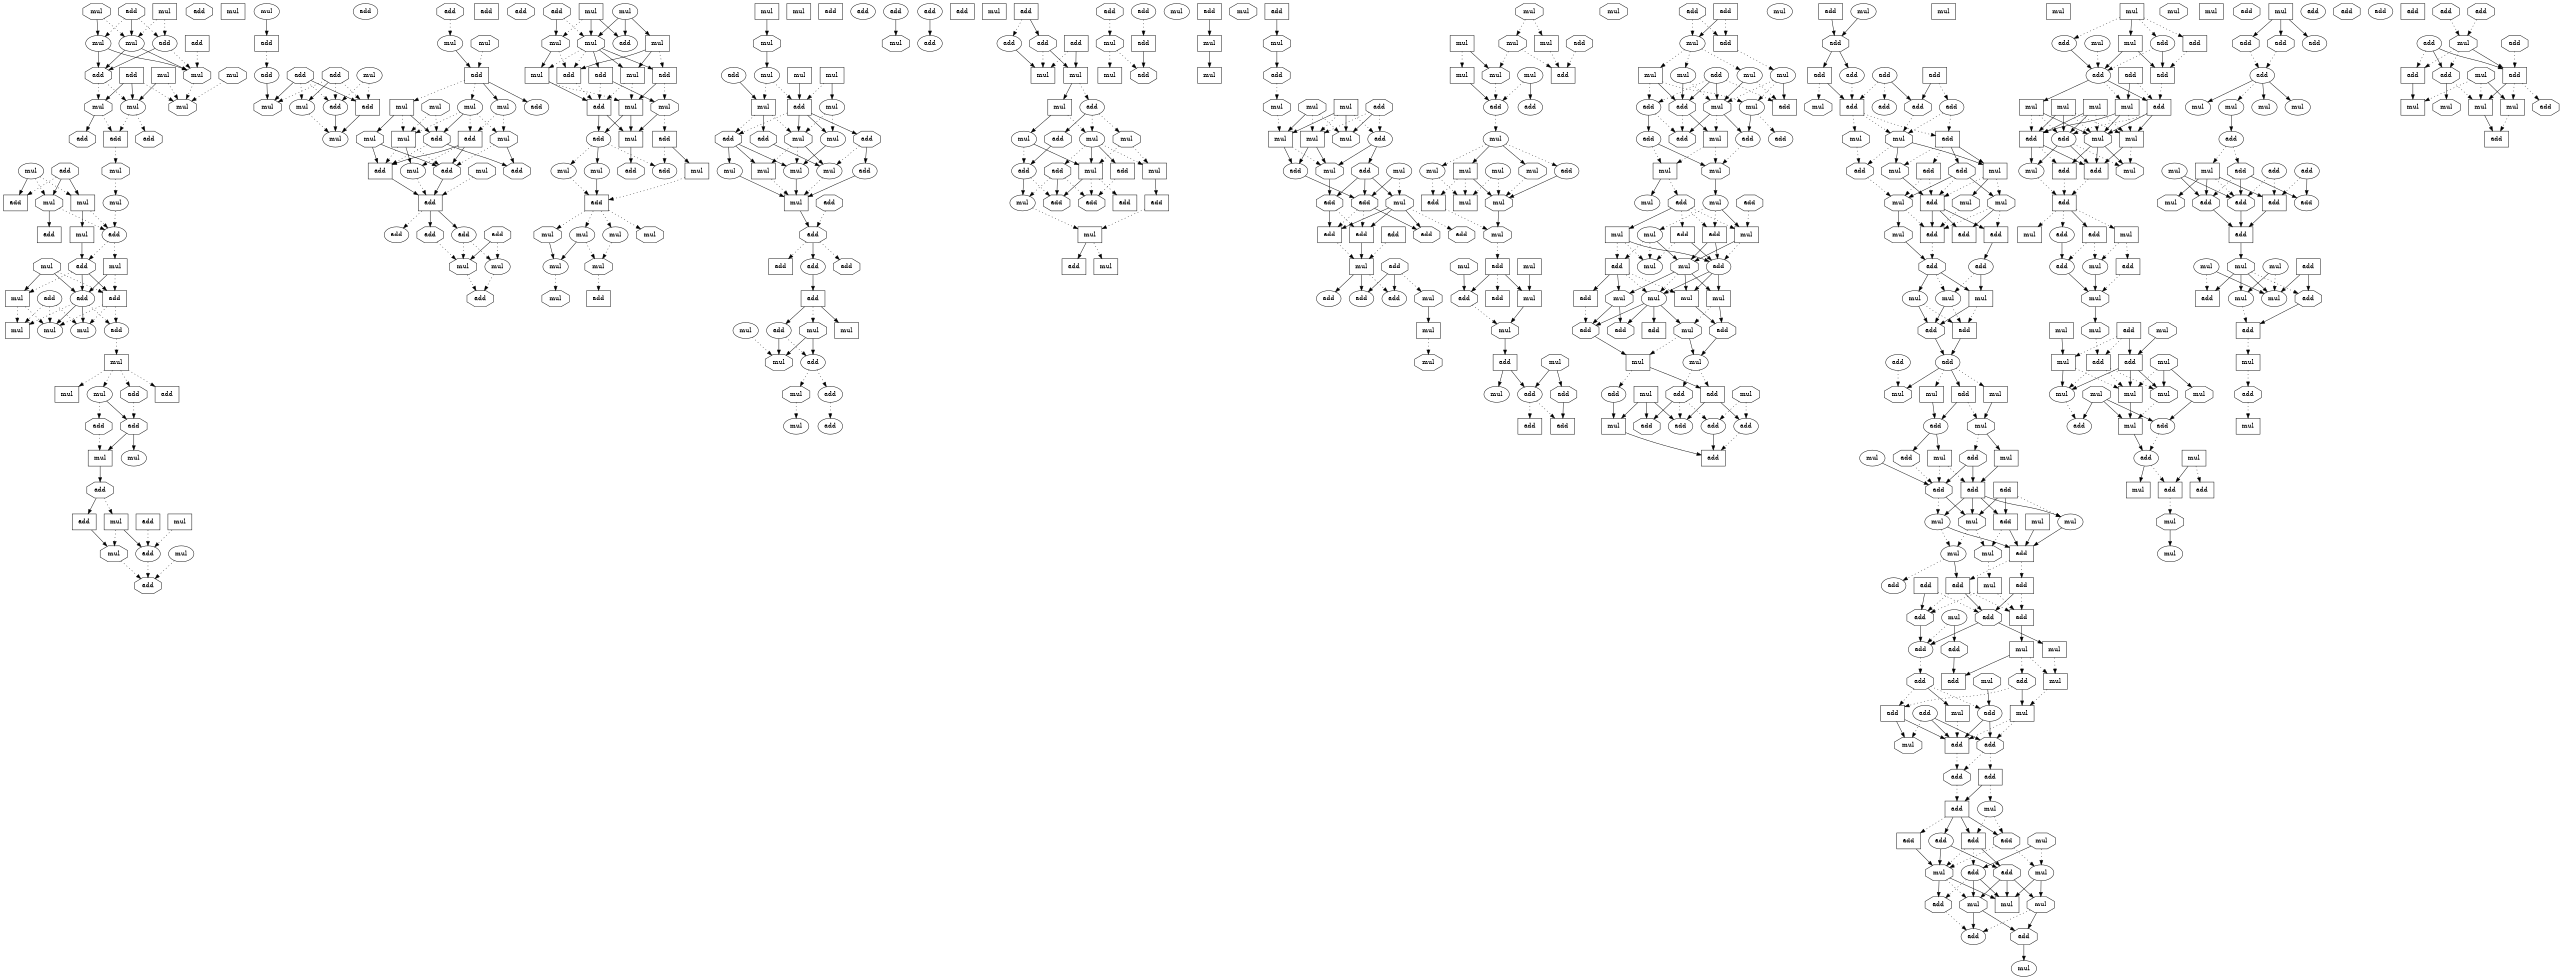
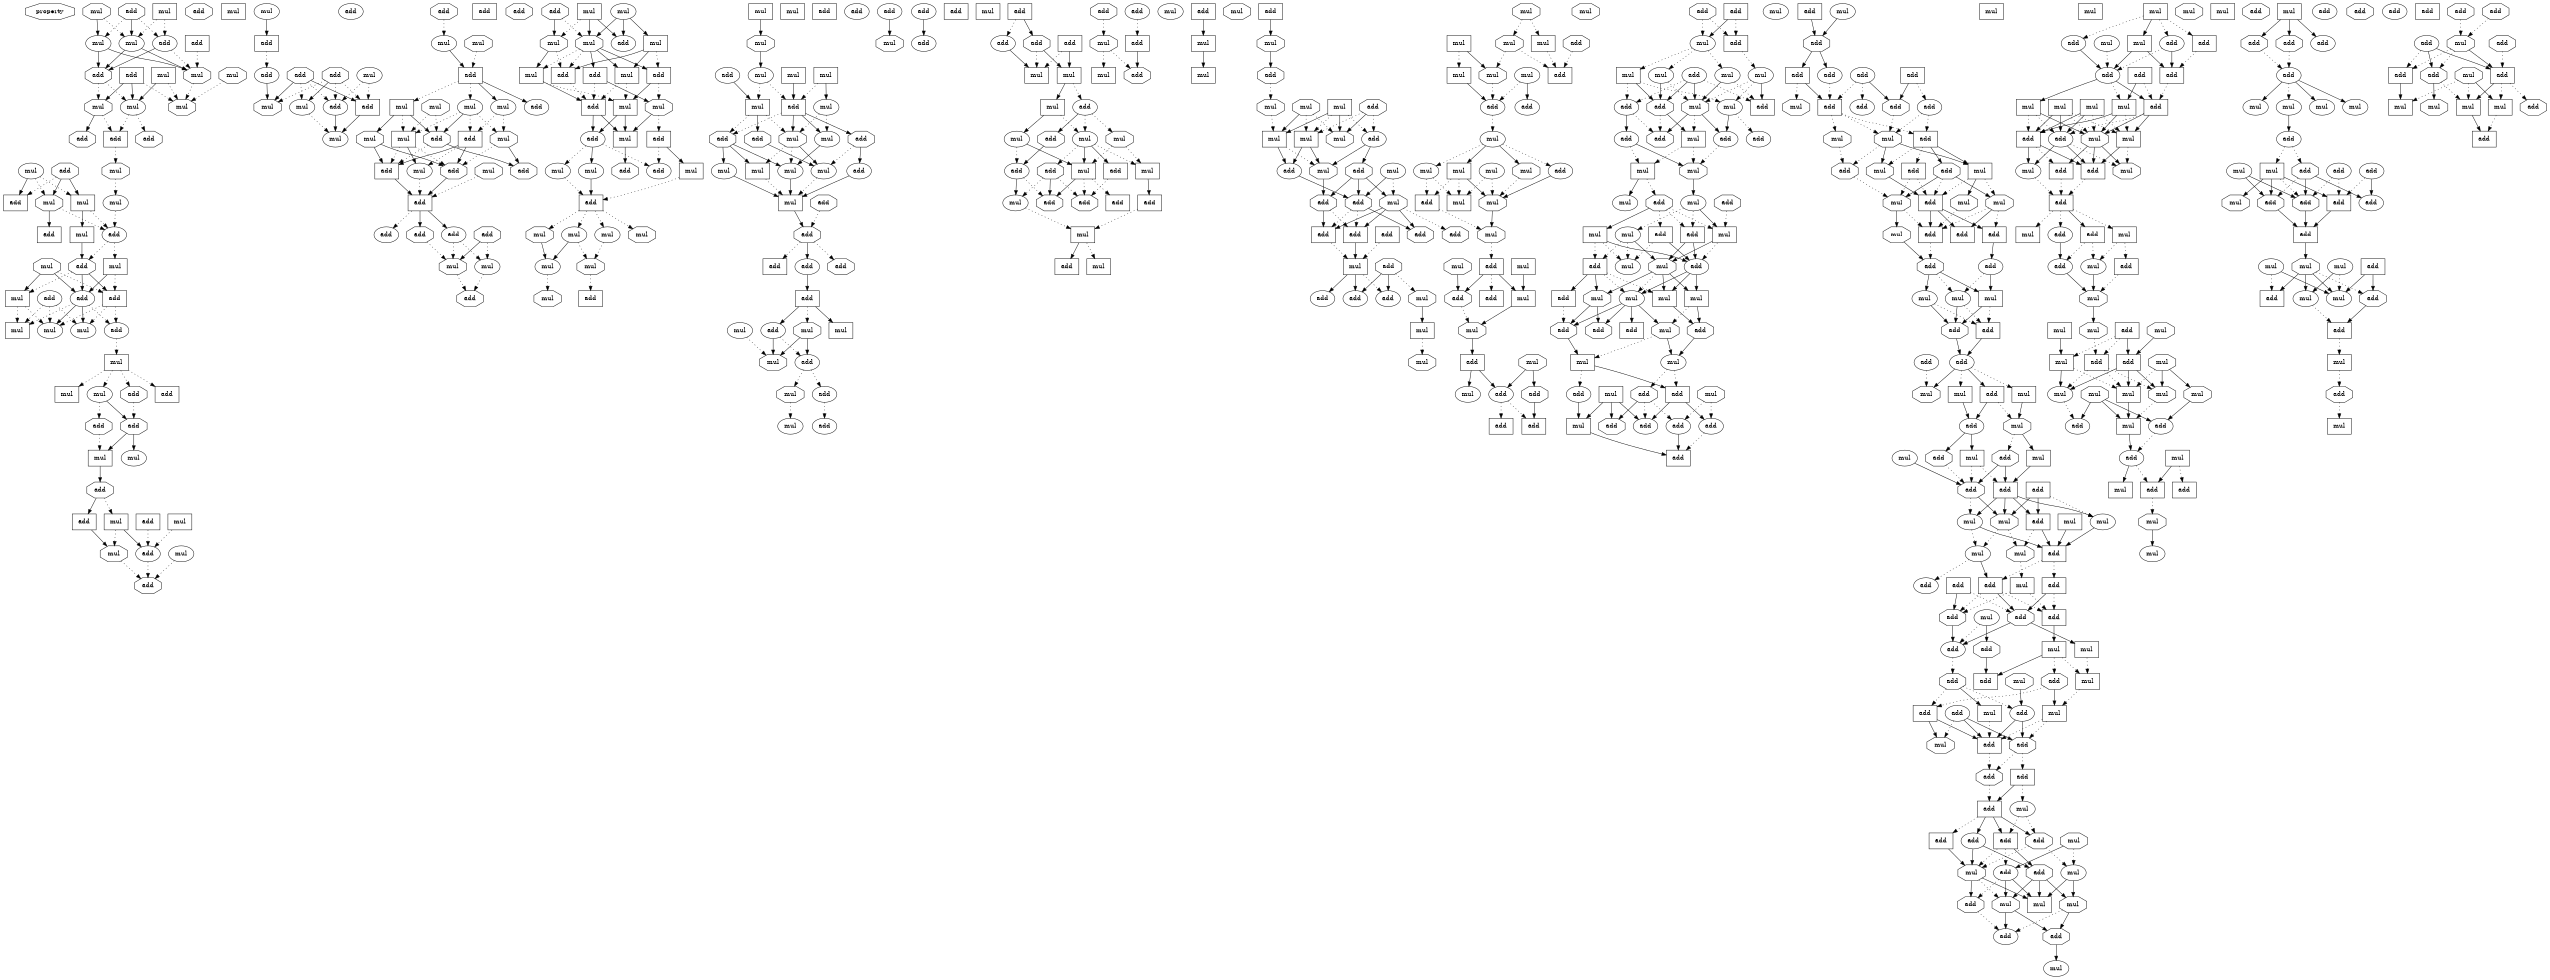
node "property": added
